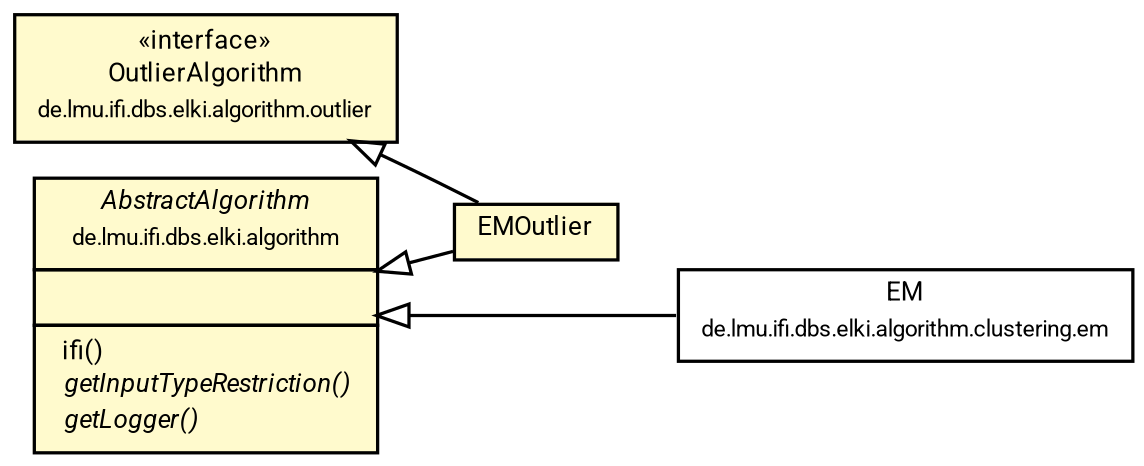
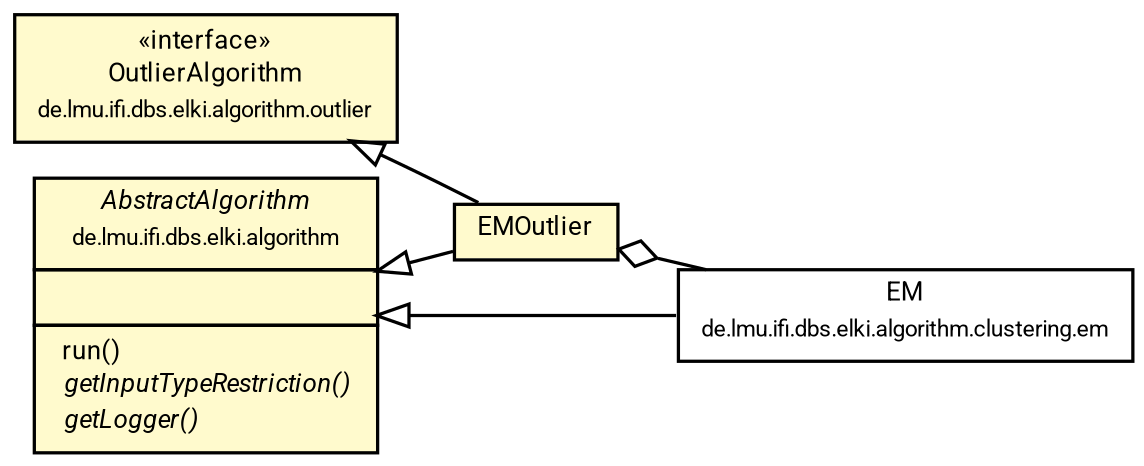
edge "EM" -> "EMOutlier": added
node "AbstractAlgorithm": text "ifi()" -> "run()"
